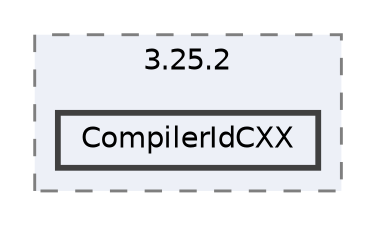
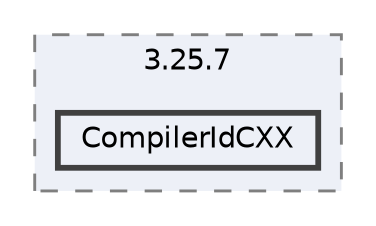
cluster "3.25.2": label "3.25.2" -> "3.25.7"
